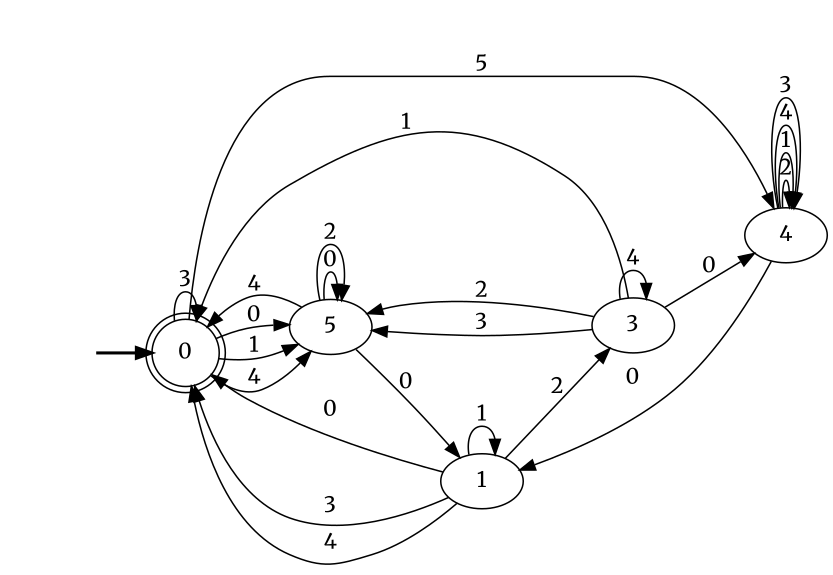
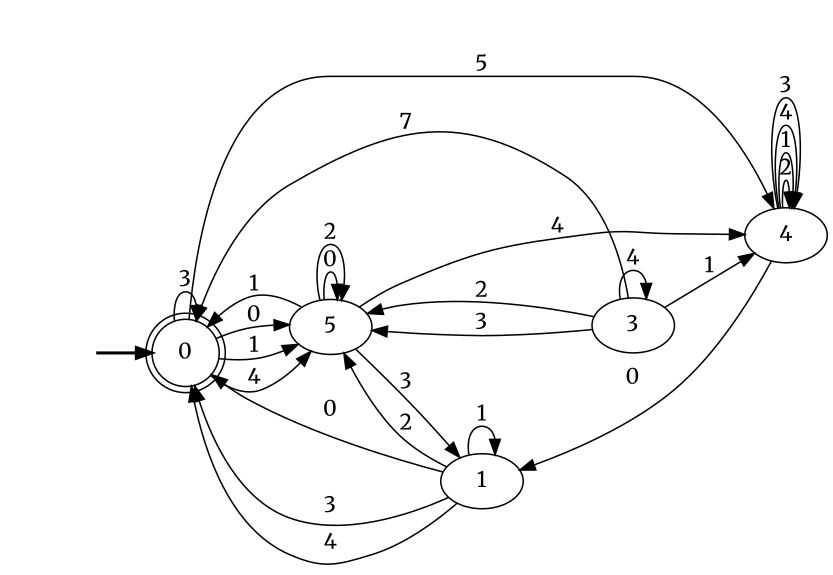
edge "3" -> "0": label "1" -> "7"
edge "5" -> "4": added, label "4"
edge "3" -> "4": label "0" -> "1"
edge "5" -> "0": label "4" -> "1"
edge "5" -> "1": label "0" -> "3"
edge "1" -> "3": now "1" -> "5"
